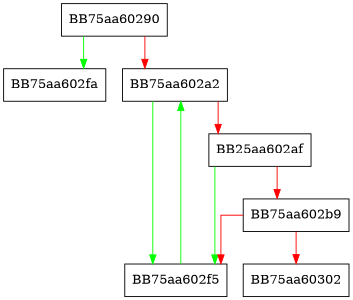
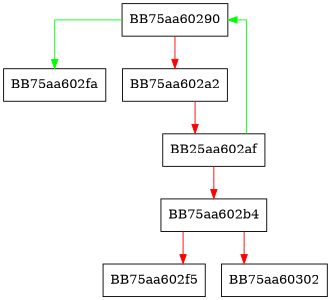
edge "BB75aa602a2" -> "BB75aa602f5": removed
edge "BB75aa602f5" -> "BB75aa602a2": removed
edge "BB25aa602af" -> "BB75aa602f5": now "BB25aa602af" -> "BB75aa60290"
node "BB75aa602b9": label "BB75aa602b9" -> "BB75aa602b4"
